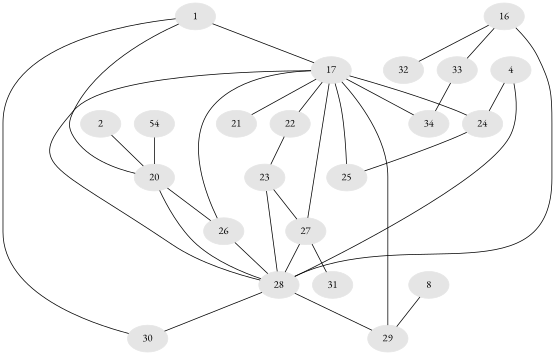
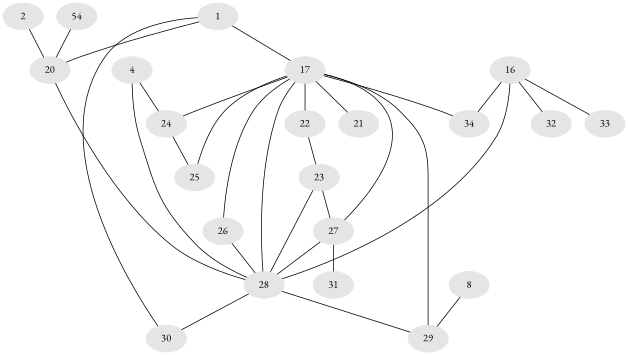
edge "33" -- "34": now "16" -- "34"
edge "20" -- "26": removed
